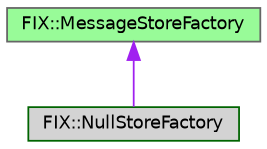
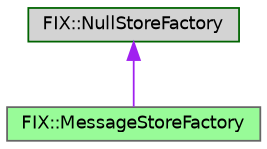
edge "FIX::NullStoreFactory" -> "FIX::MessageStoreFactory": reversed
